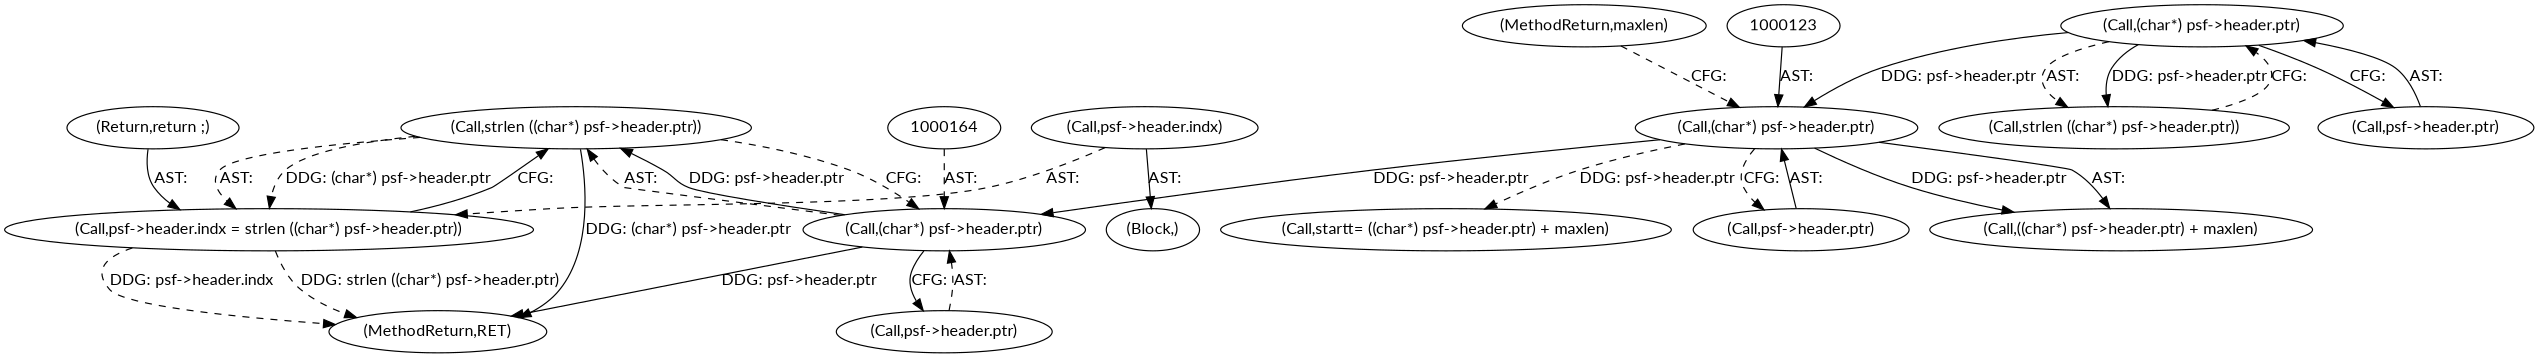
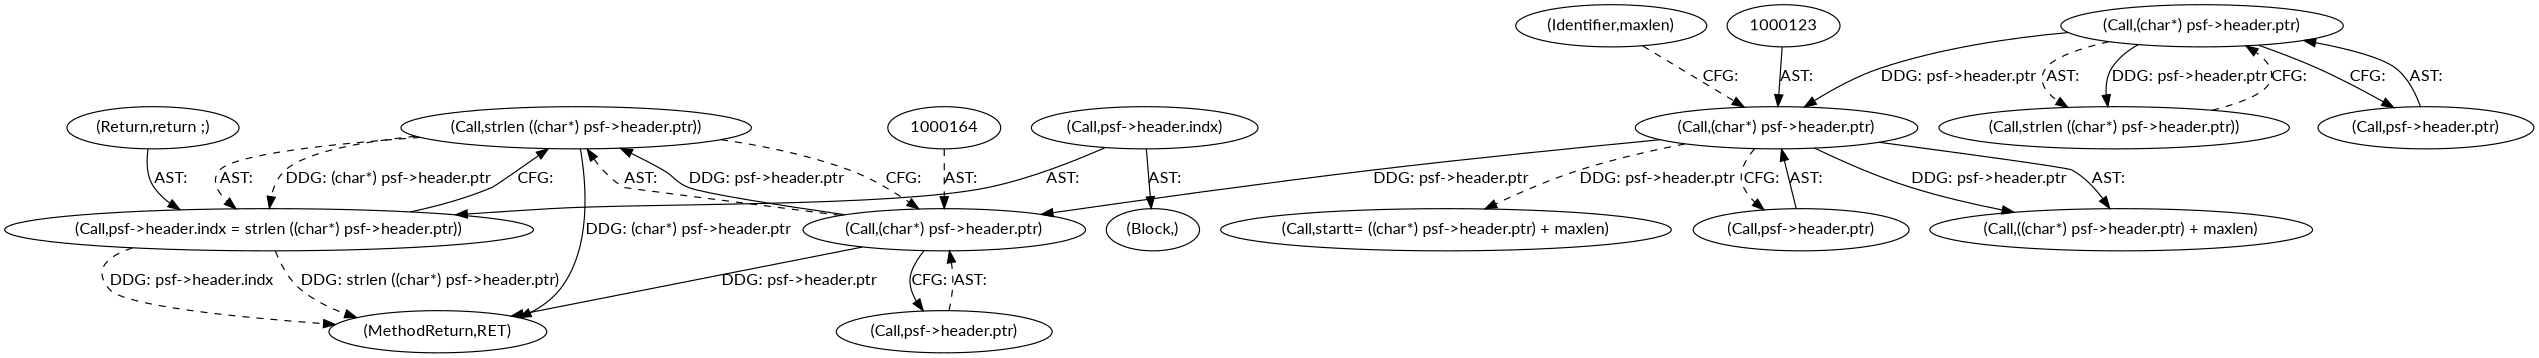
node "(MethodReturn,maxlen)": label "(MethodReturn,maxlen)" -> "(Identifier,maxlen)"
edge "(Call,psf->header.indx)" -> "(Call,psf->header.indx = strlen ((char*) psf->header.ptr))": style dashed -> solid
